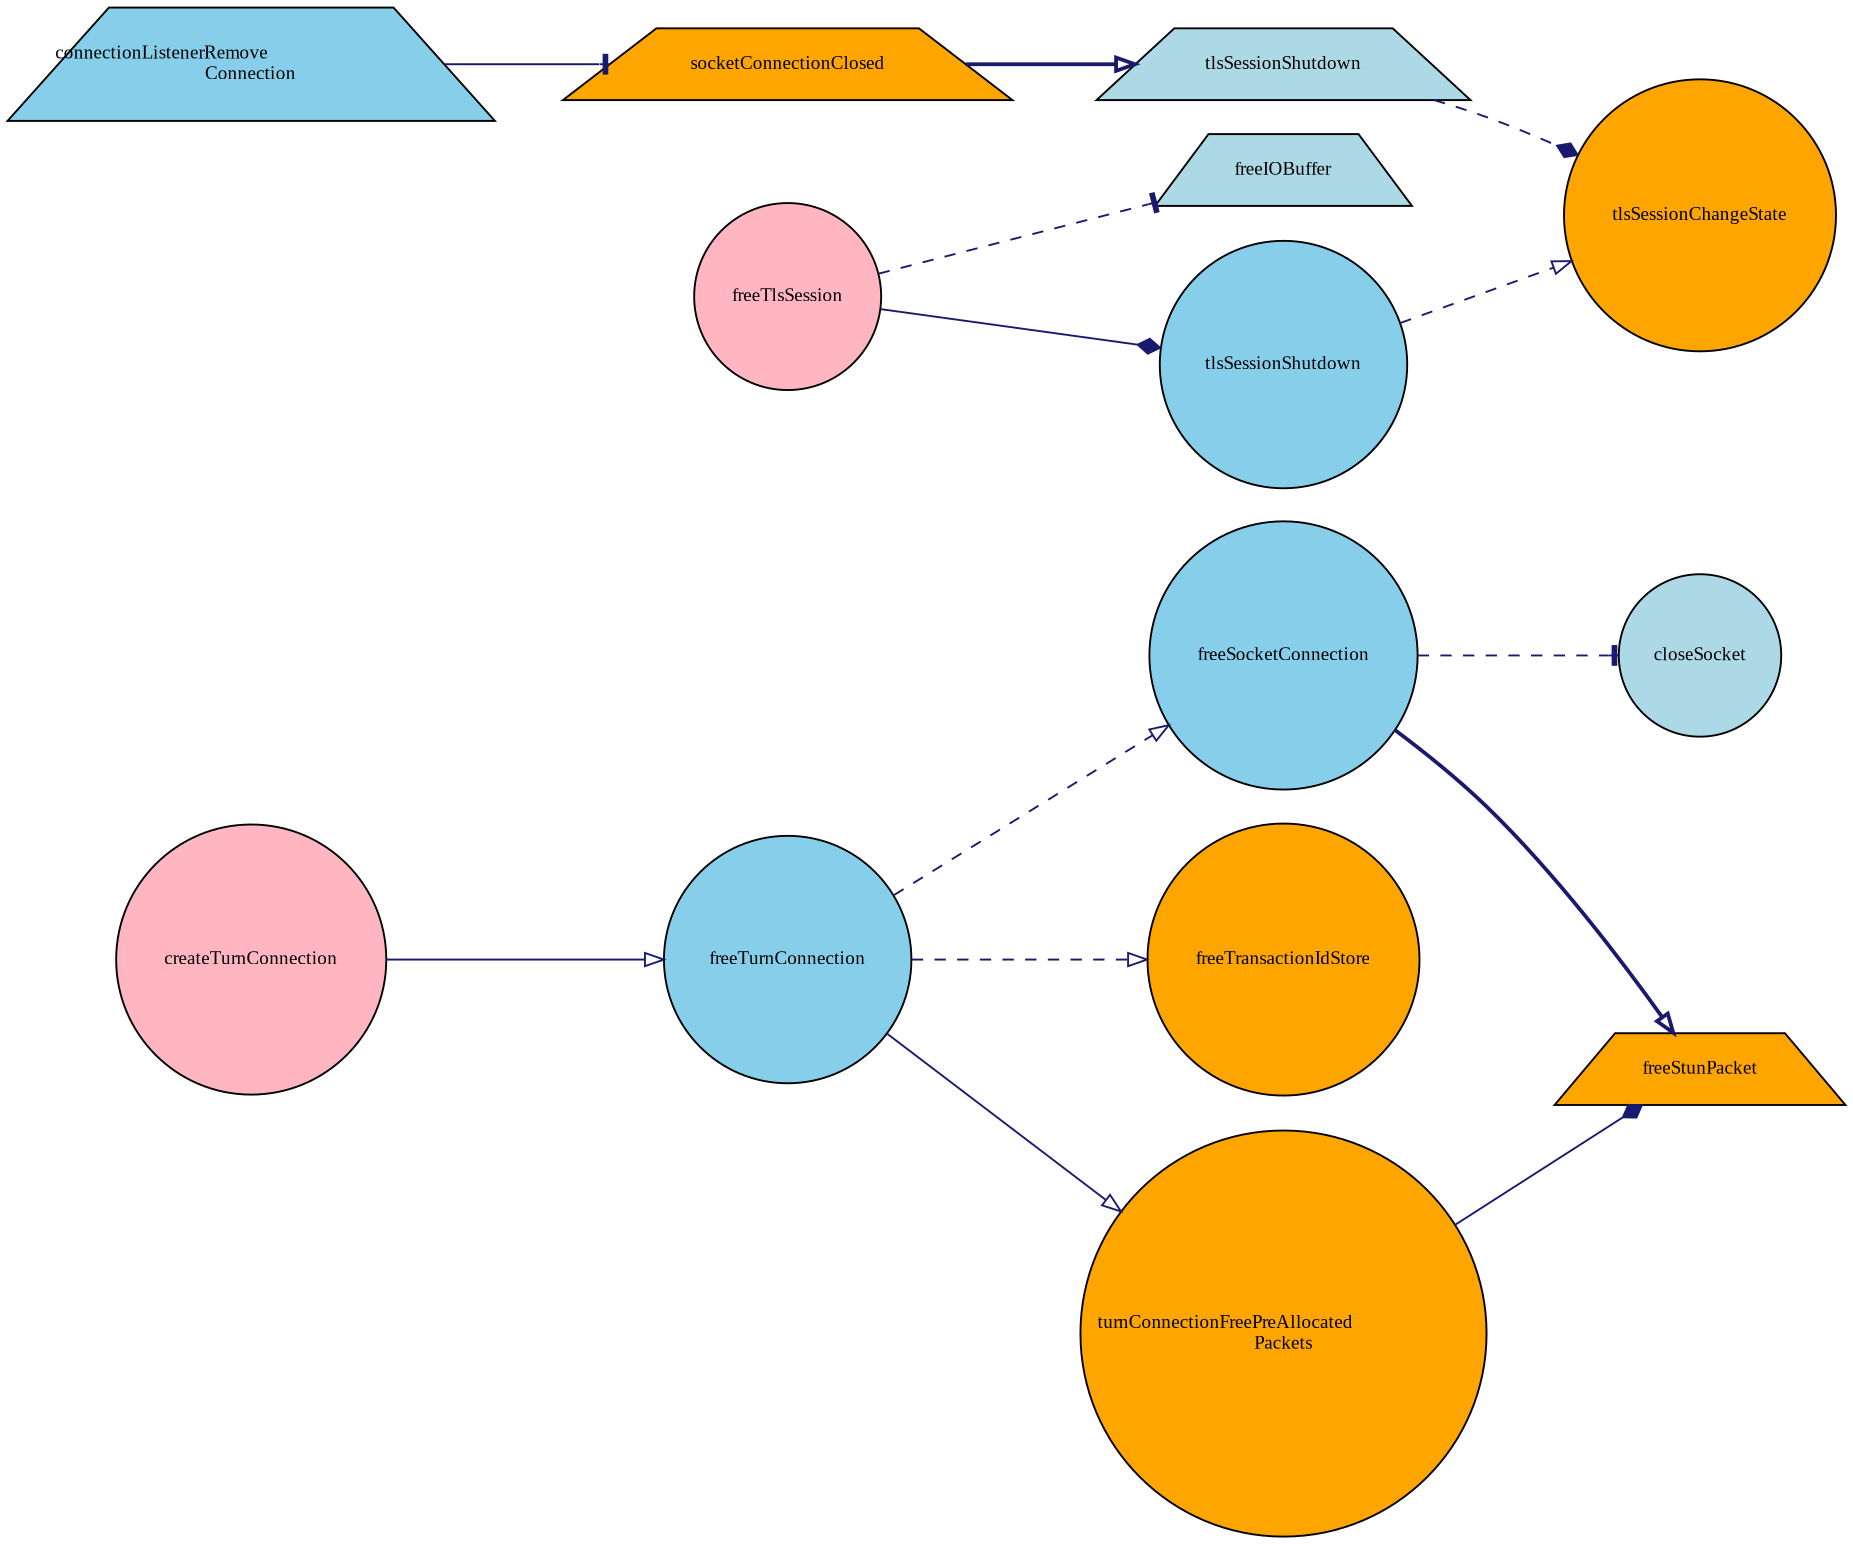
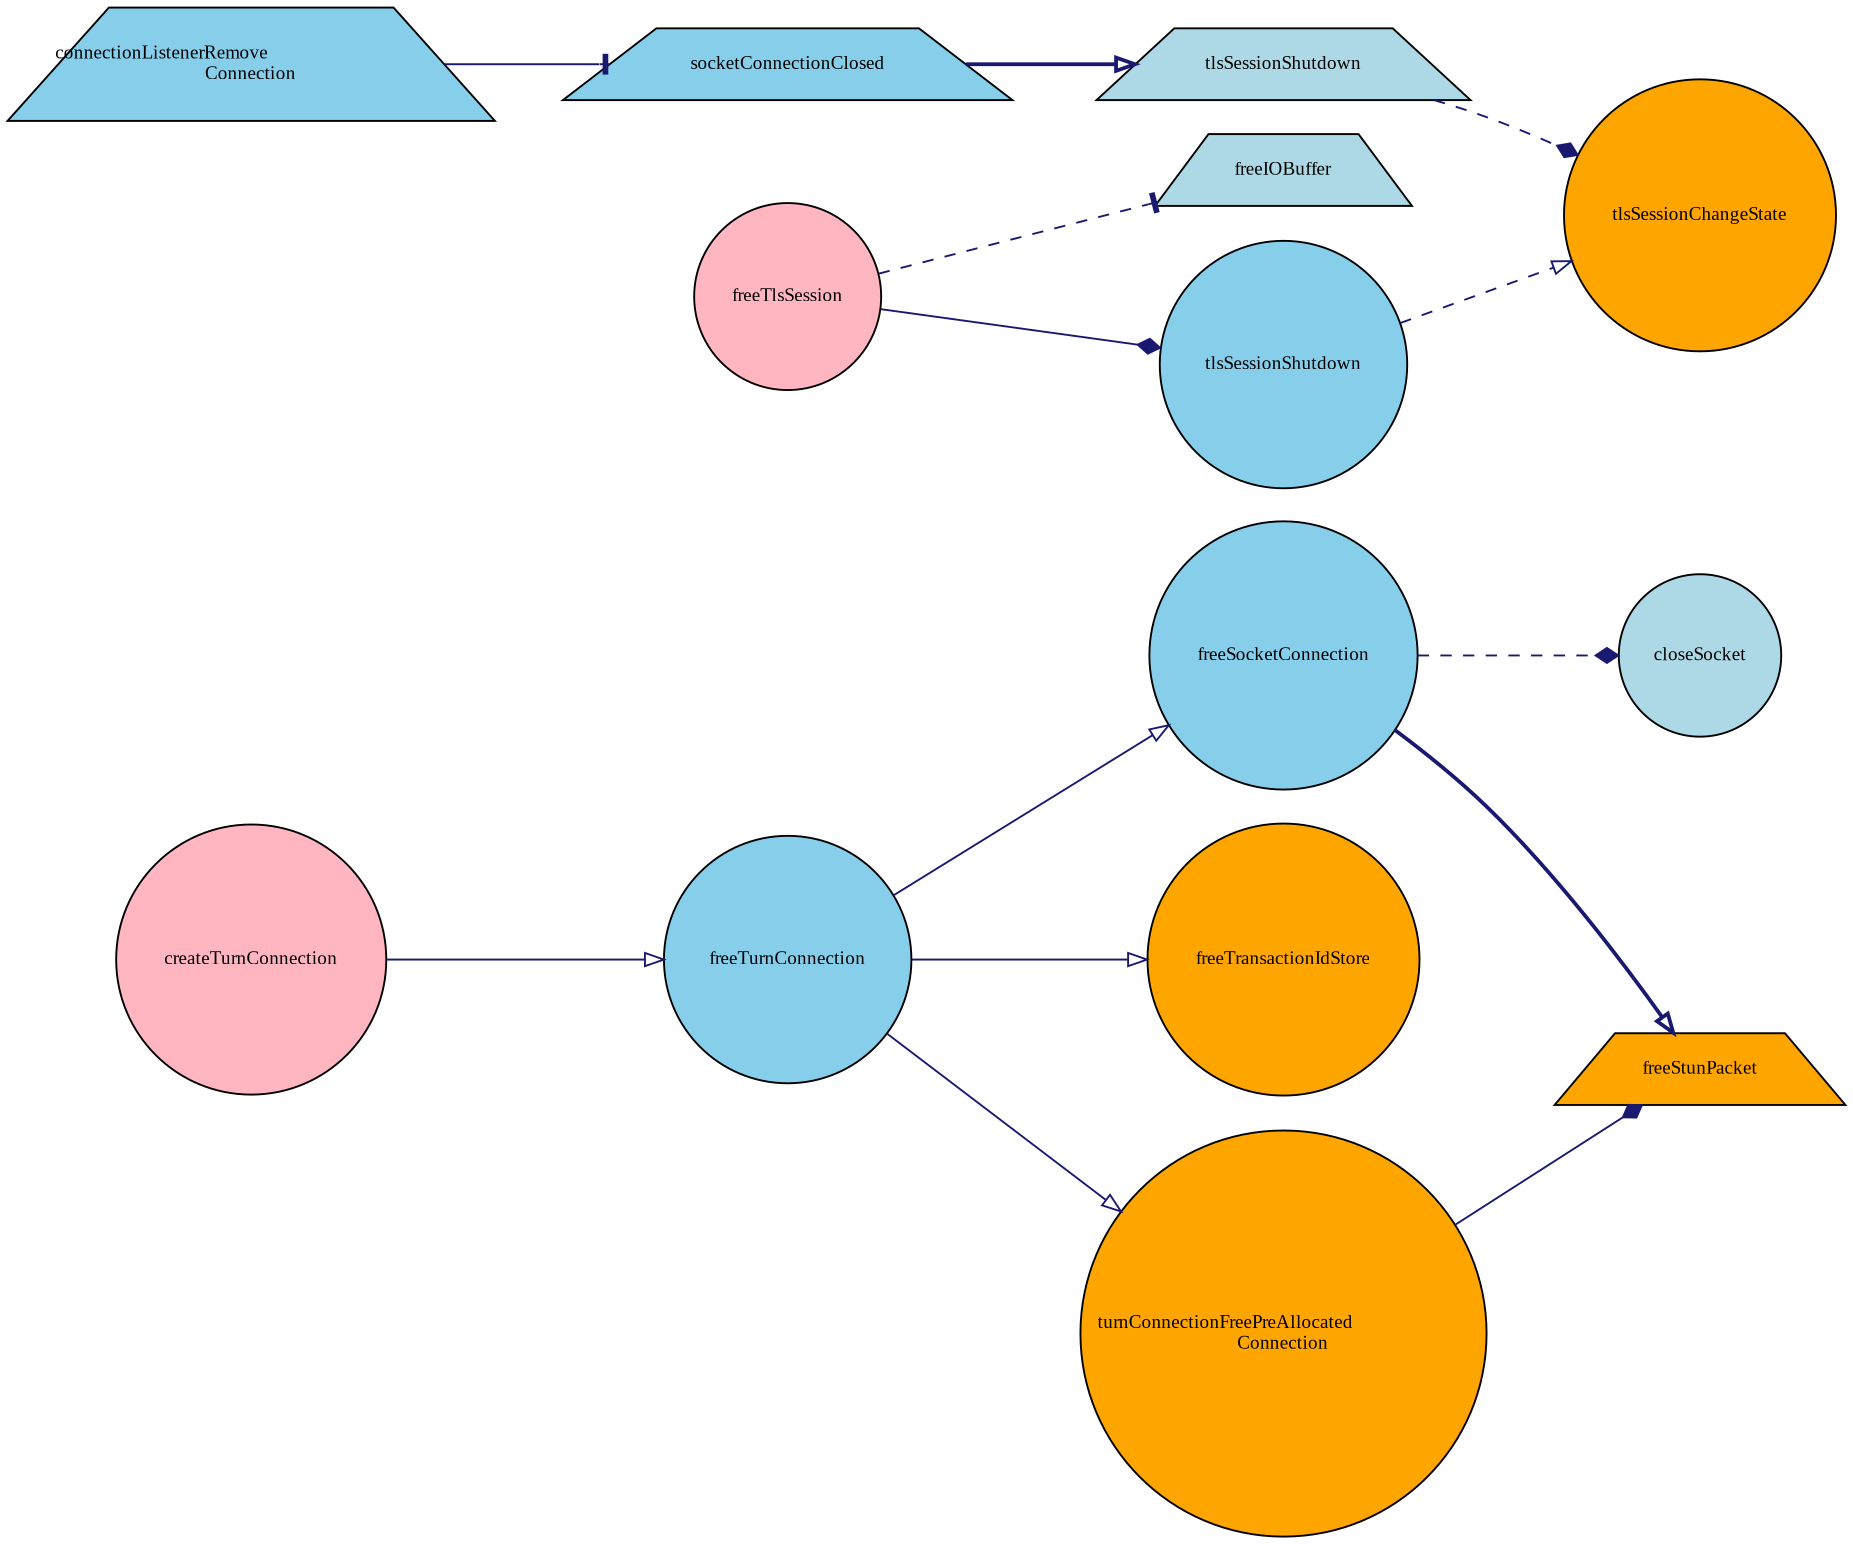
node "socketConnectionClosed": fillcolor orange -> skyblue
edge "freeSocketConnection" -> "closeSocket": arrowhead tee -> diamond
edge "freeTurnConnection" -> "freeSocketConnection": style dashed -> solid
edge "freeTurnConnection" -> "freeTransactionIdStore": style dashed -> solid
node "turnConnectionFreePreAllocated Packets": label "turnConnectionFreePreAllocated Packets" -> "turnConnectionFreePreAllocated Connection"
